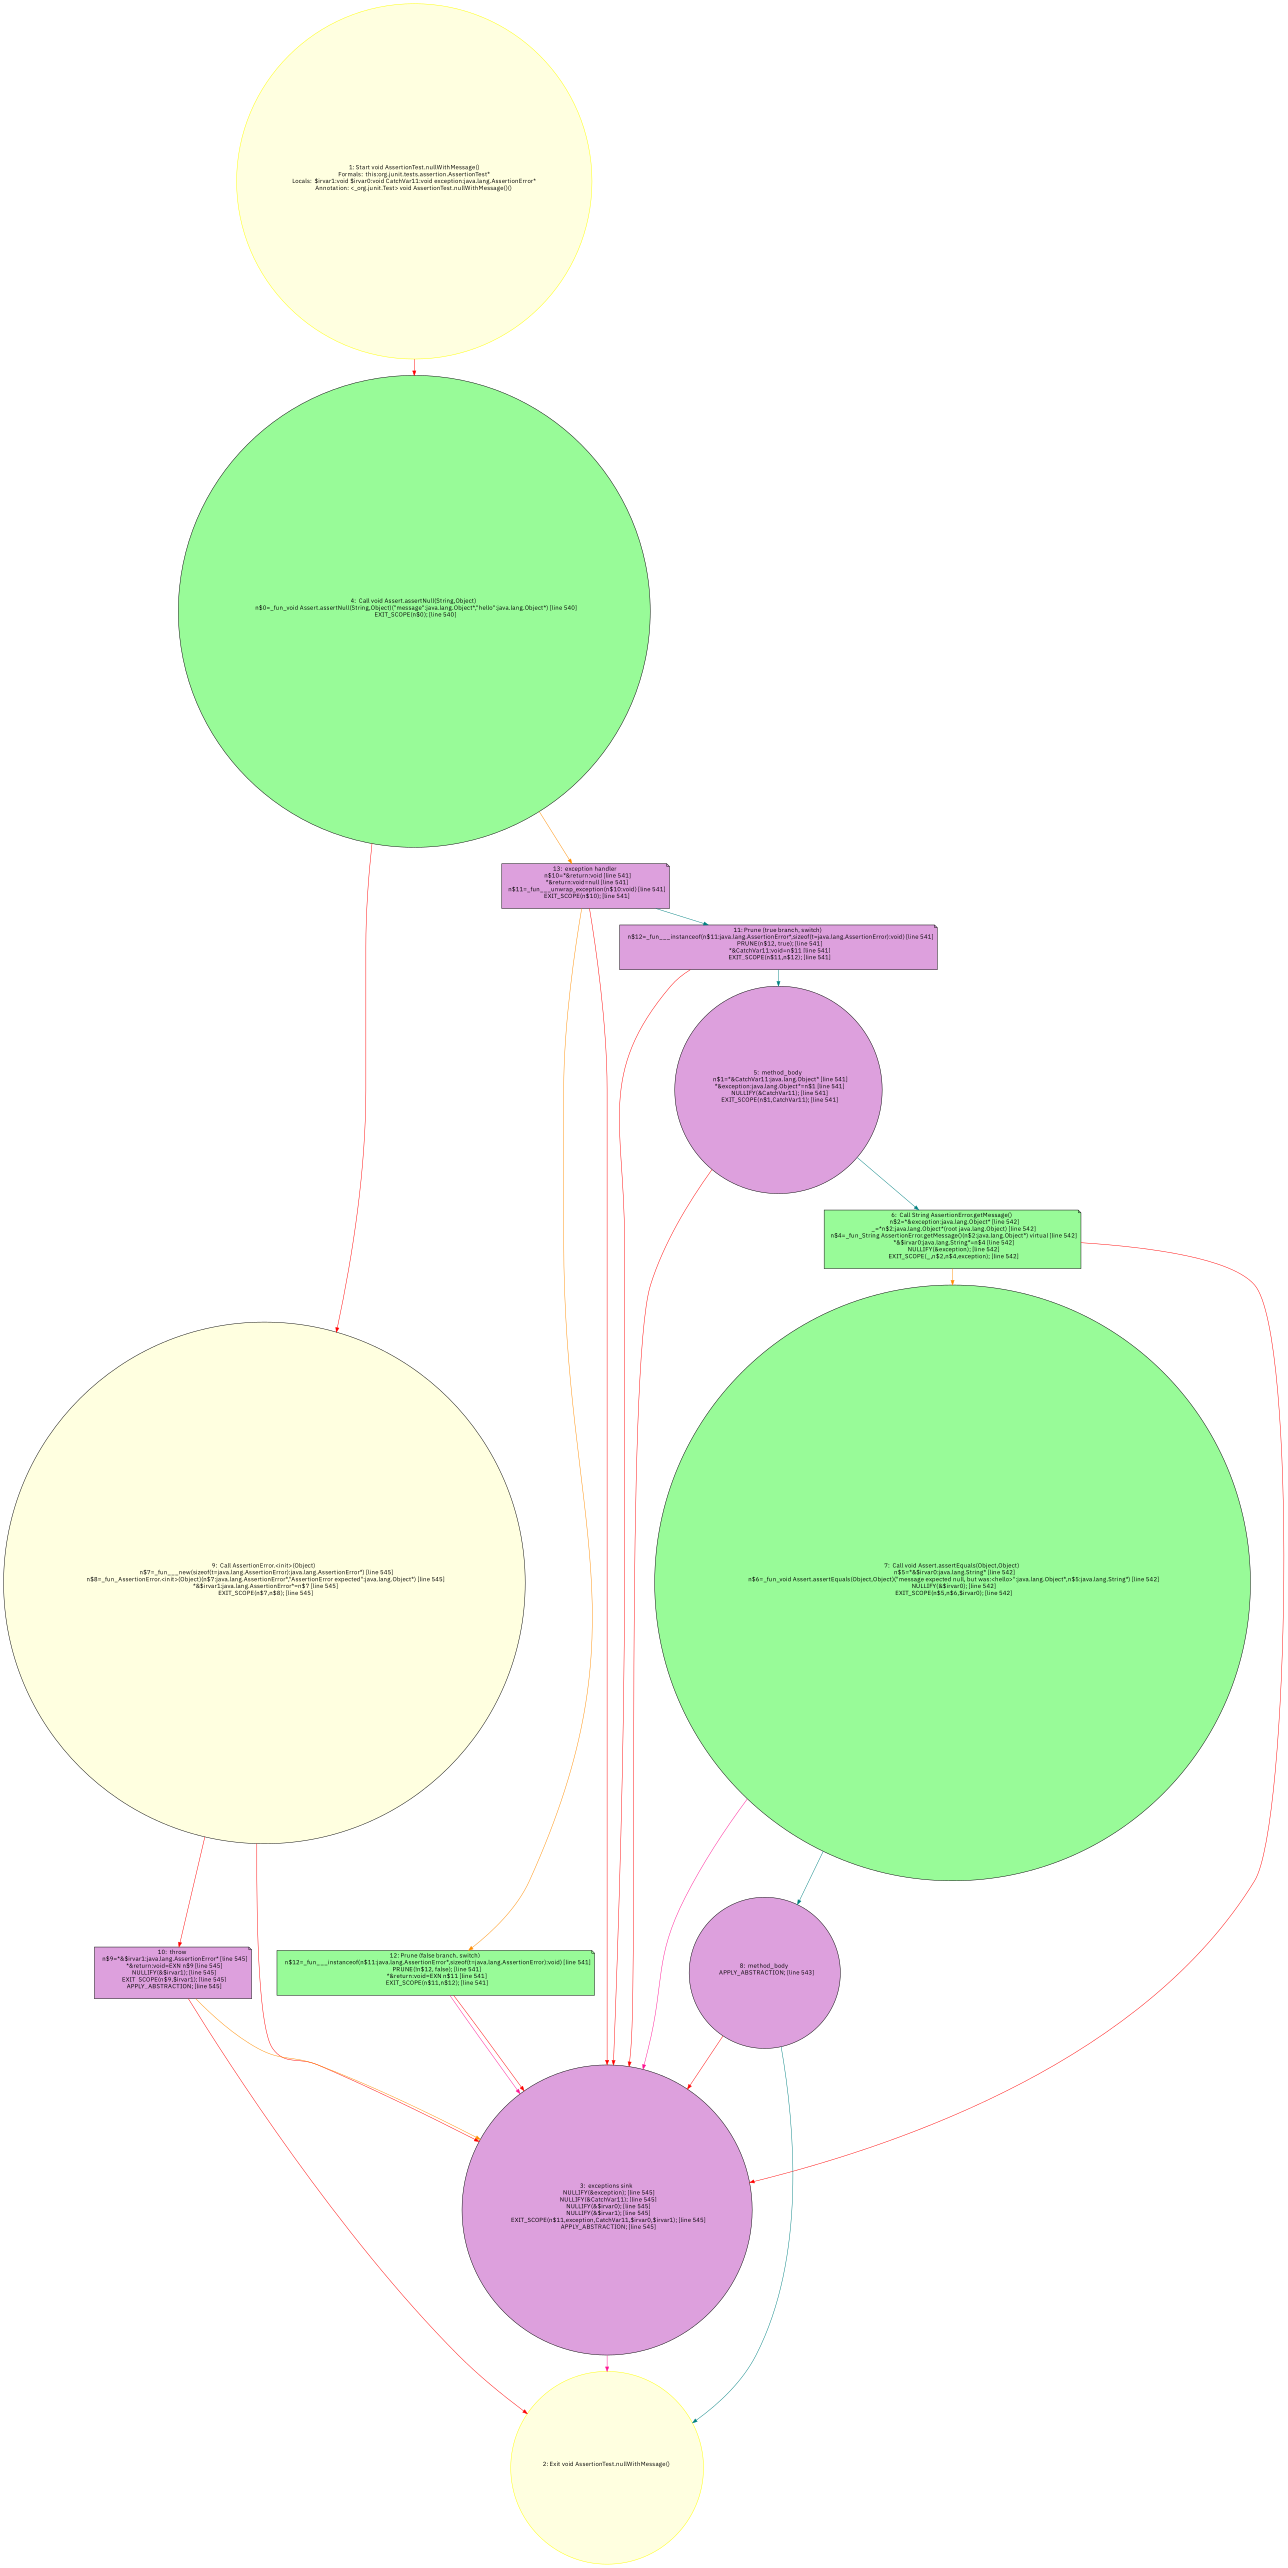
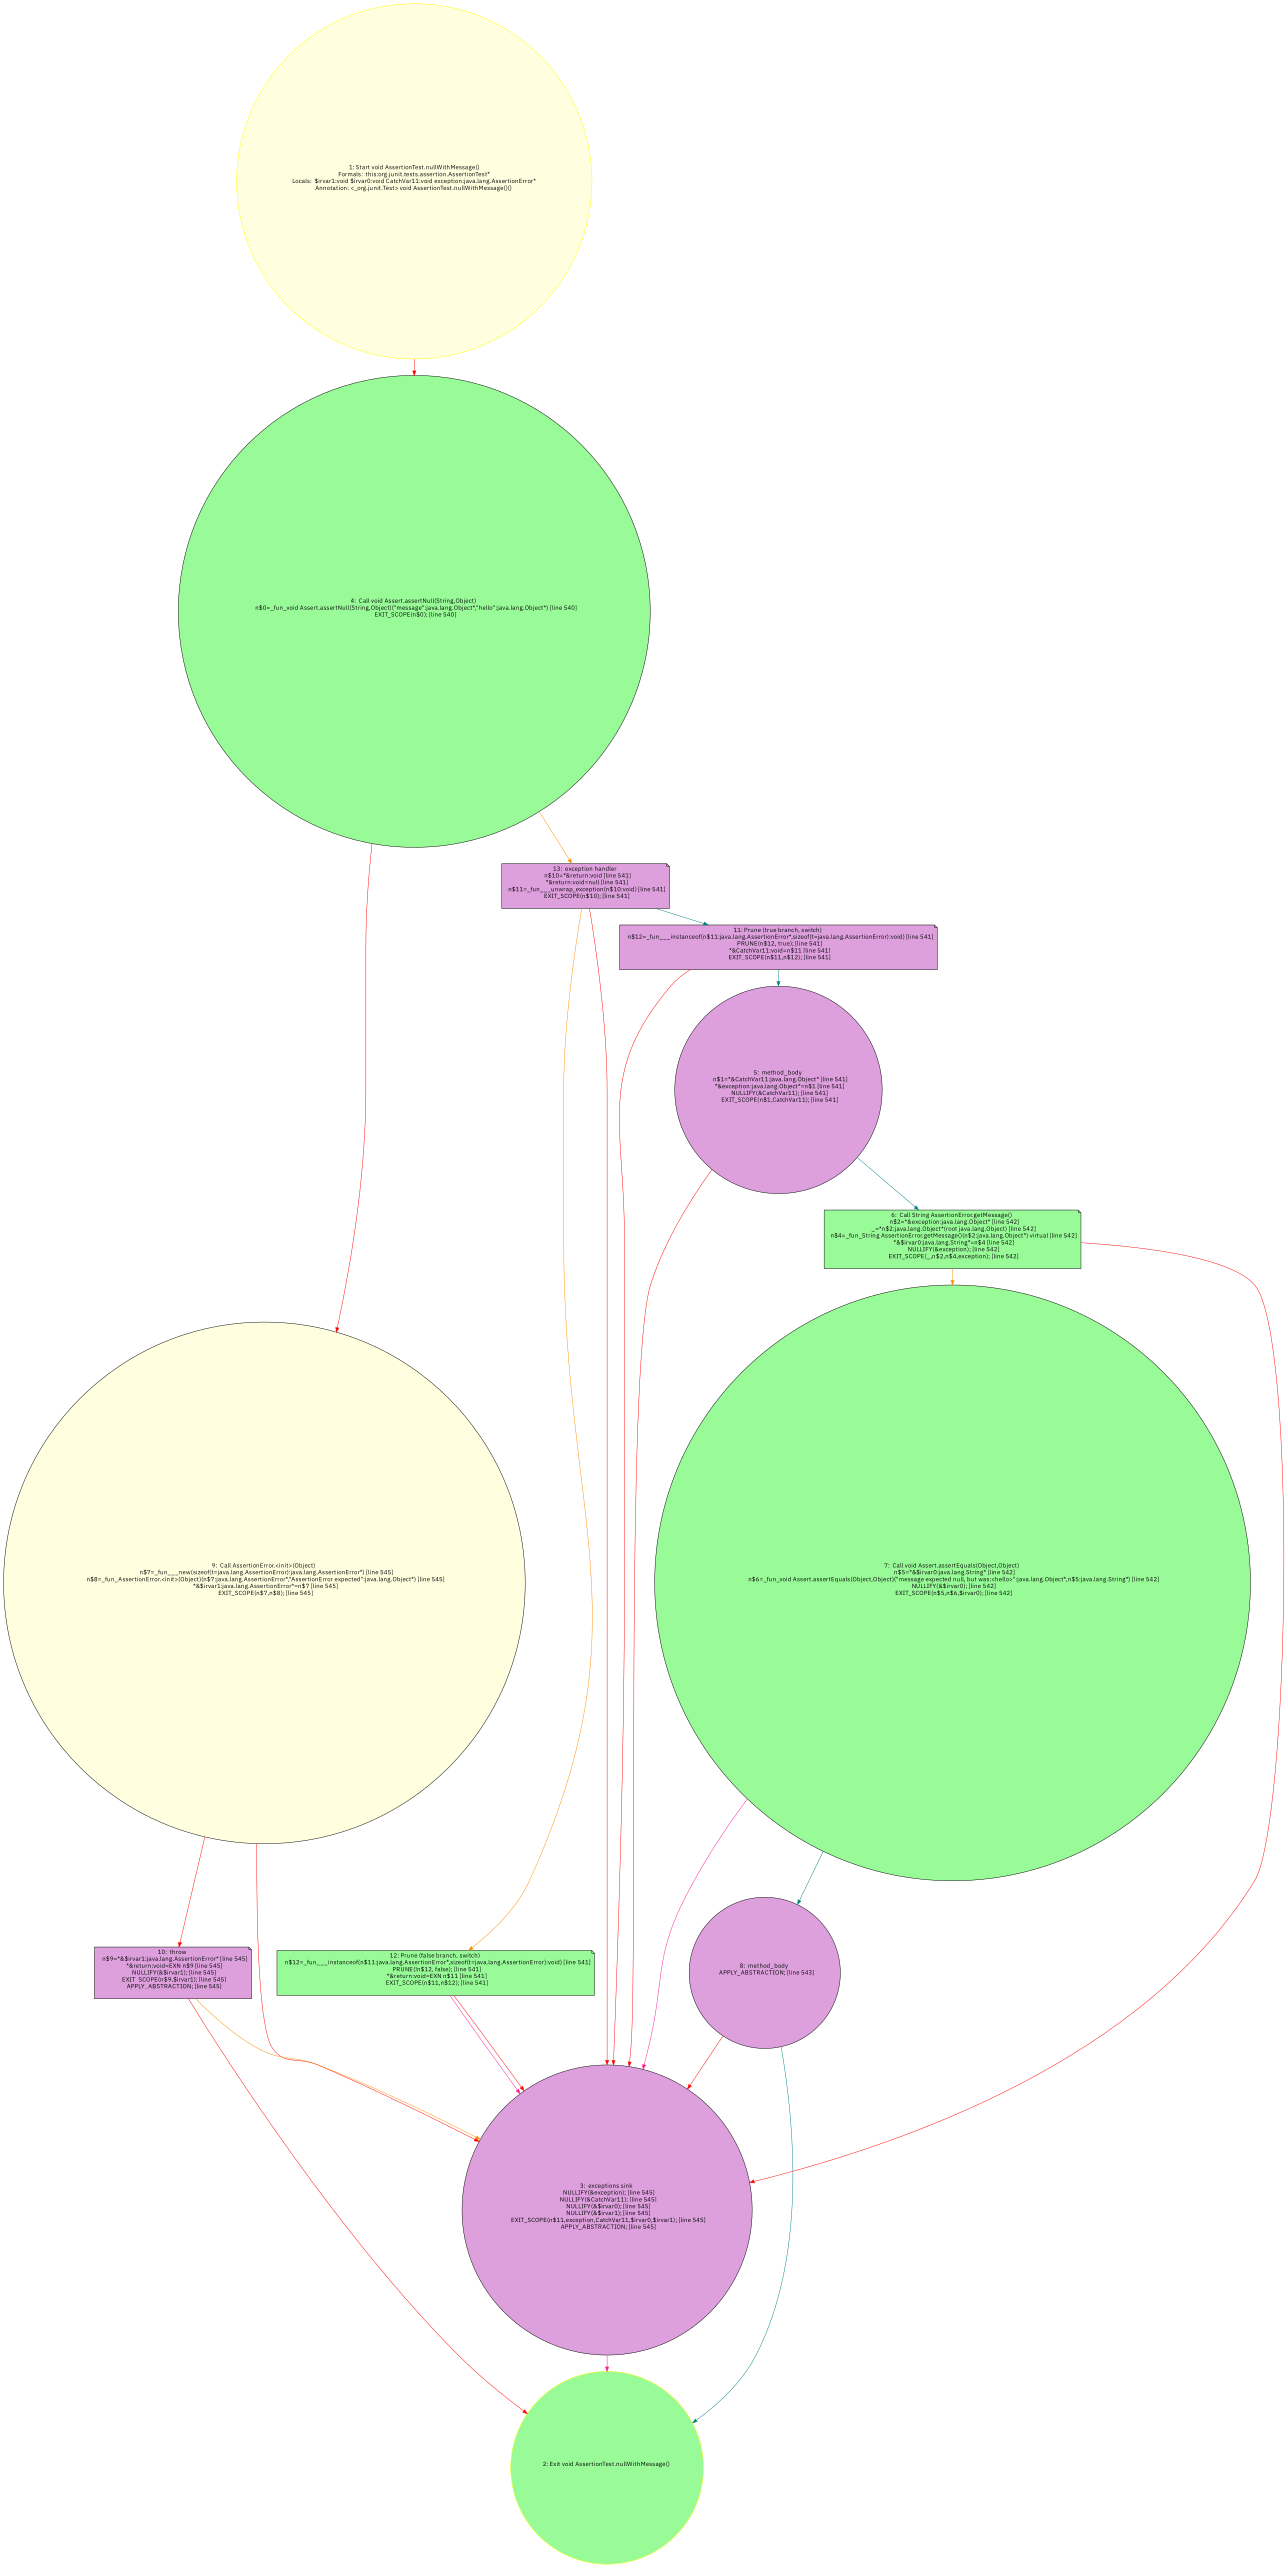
node "2: Exit void AssertionTest.nullWithMessage()": fillcolor lightyellow -> palegreen
